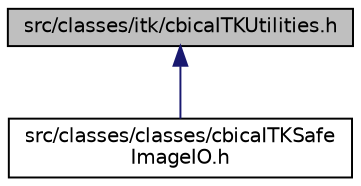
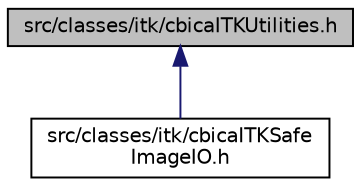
node "src/classes/classes/cbicaITKSafe ImageIO.h": label "src/classes/classes/cbicaITKSafe ImageIO.h" -> "src/classes/itk/cbicaITKSafe ImageIO.h"
